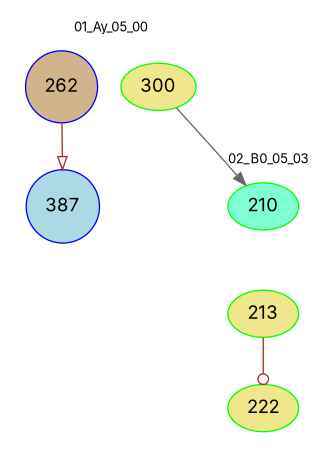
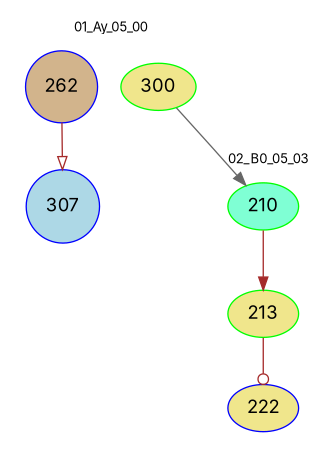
node "387": label "387" -> "307"
edge "210" -> "213": added
node "222": color green -> blue
